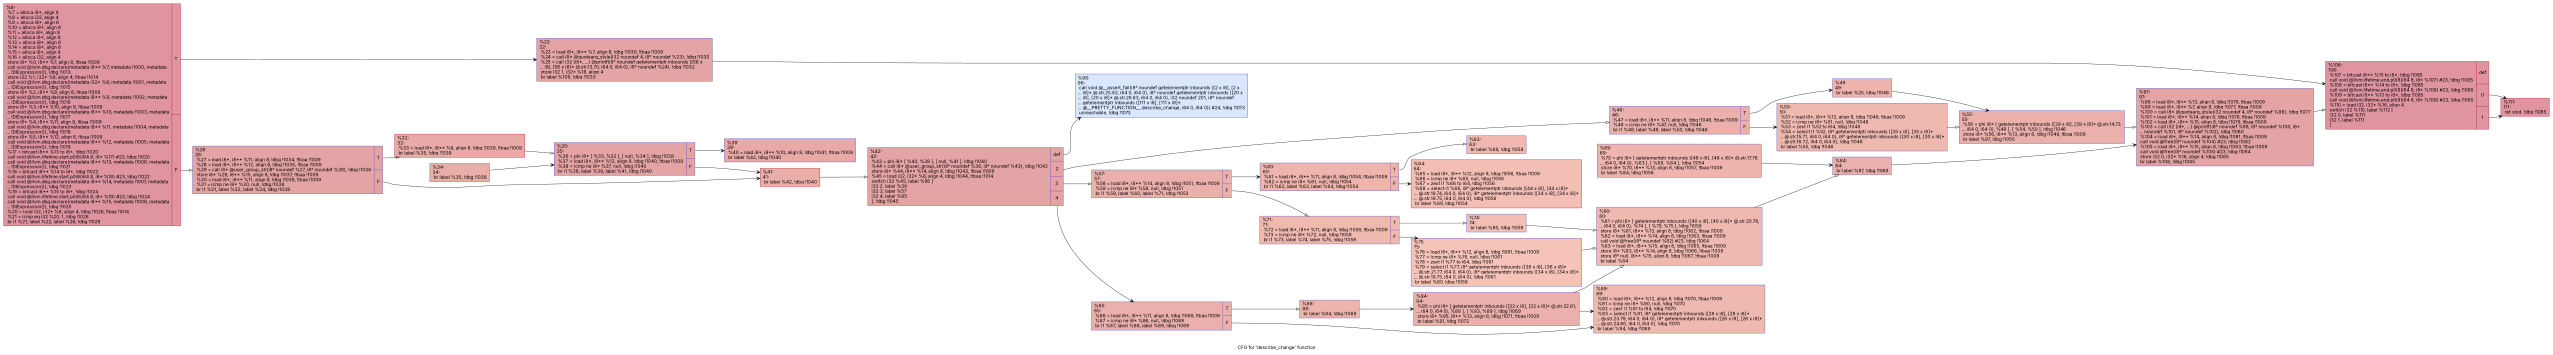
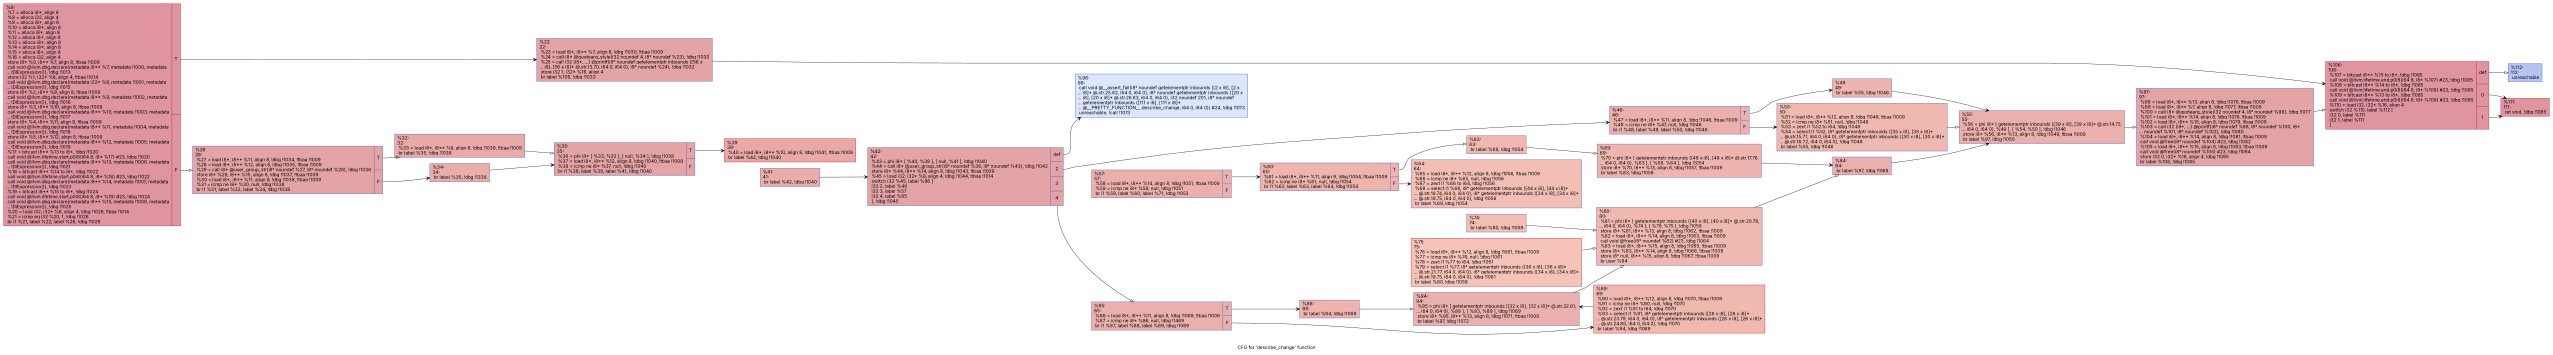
node "%112:": added
node "%49:": text "br label %25, !dbg !1046" -> "br label %55, !dbg !1046"
node "%96:": text "unreachable, !dbg !1073" -> "unreachable, !call !1073"
edge "%42:" -> "%46:": arrowhead onormal -> vee
node "%32:": color #b70d28ff -> #3d50c3ff
node "%39:": color #3d50c3ff -> #b70d28ff
edge "%63:" -> "%69:": added
edge "%84:" -> "%97:": now "%84:" -> "%55:"
edge "%35:" -> "%41:": removed
node "%69:": text "br label %84, !dbg !1058" -> "br label %83, !dbg !1058"
node "%34:": text "br label %35, !dbg !1038" -> "br label %35, !dbg !1338"
node "%41:": color #b70d28ff -> #3d50c3ff
edge "%41:" -> "%42:": arrowhead onormal -> vee
edge "%26:" -> "%41:": now "%26:" -> "%34:"
edge "%42:" -> "%57:": removed
node "%64:": color #b70d28ff -> #3d50c3ff
node "%42:": text "i32 2, label %36" -> "i32 2, label %46"
node "%71:": removed
node "%80:": text "br label %84" -> "br user %84"
edge "%42:" -> "%85:": arrowhead vee -> onormal
node "%75:": color #3d50c3ff -> #b70d28ff
edge "%85:" -> "%88:": arrowhead onormal -> vee
edge "%88:" -> "%94:": arrowhead vee -> onormal
node "%89:": color #3d50c3ff -> #b70d28ff
edge "%94:" -> "%89:": reversed
node "%85:": text "%87 = icmp ne i8* %86, null, !dbg !1069" -> "%87 = icmp ne i8* %86, null, !dbg !1469"
node "%94:": text "br label %91, !dbg !1072" -> "br label %97, !dbg !1072"
